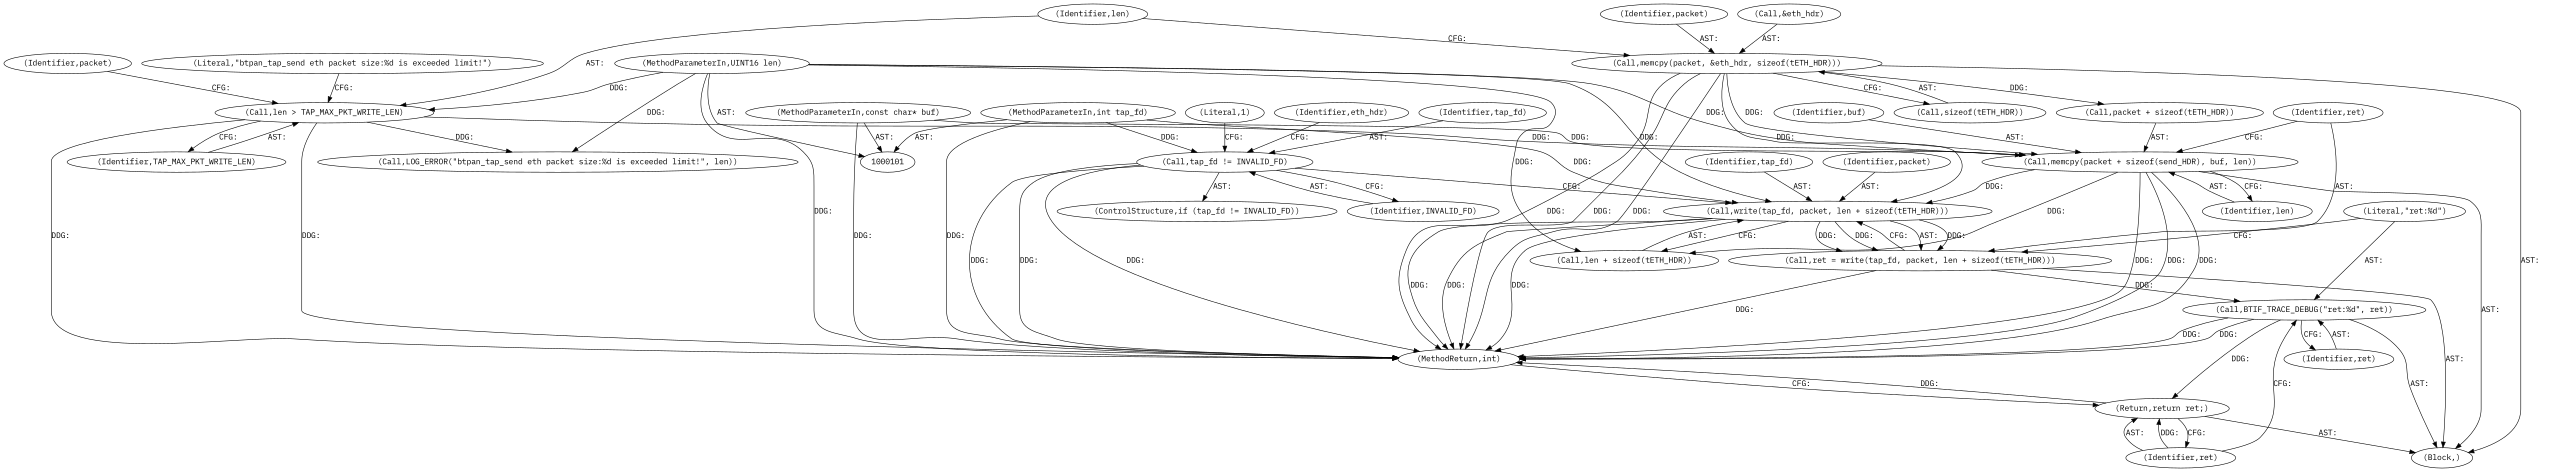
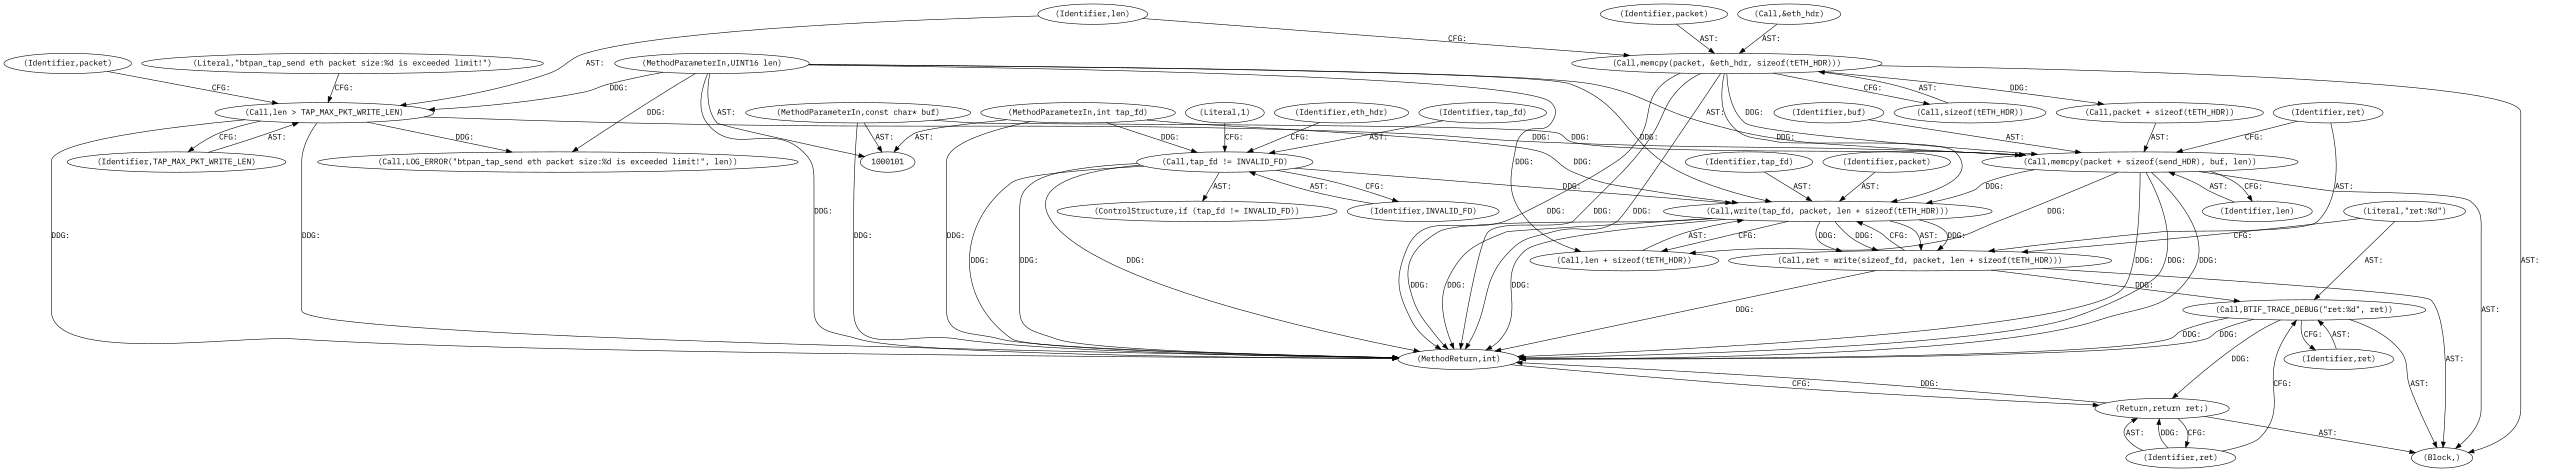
edge "(MethodParameterIn,UINT16 len)" -> "(Call,memcpy(packet + sizeof(send_HDR), buf, len))": label "DDG: " -> "AST: "
edge "(Call,tap_fd != INVALID_FD)" -> "(Call,write(tap_fd, packet, len + sizeof(tETH_HDR)))": label "CFG: " -> "DDG: "
node "(Call,ret = write(tap_fd, packet, len + sizeof(tETH_HDR)))": label "(Call,ret = write(tap_fd, packet, len + sizeof(tETH_HDR)))" -> "(Call,ret = write(sizeof_fd, packet, len + sizeof(tETH_HDR)))"
